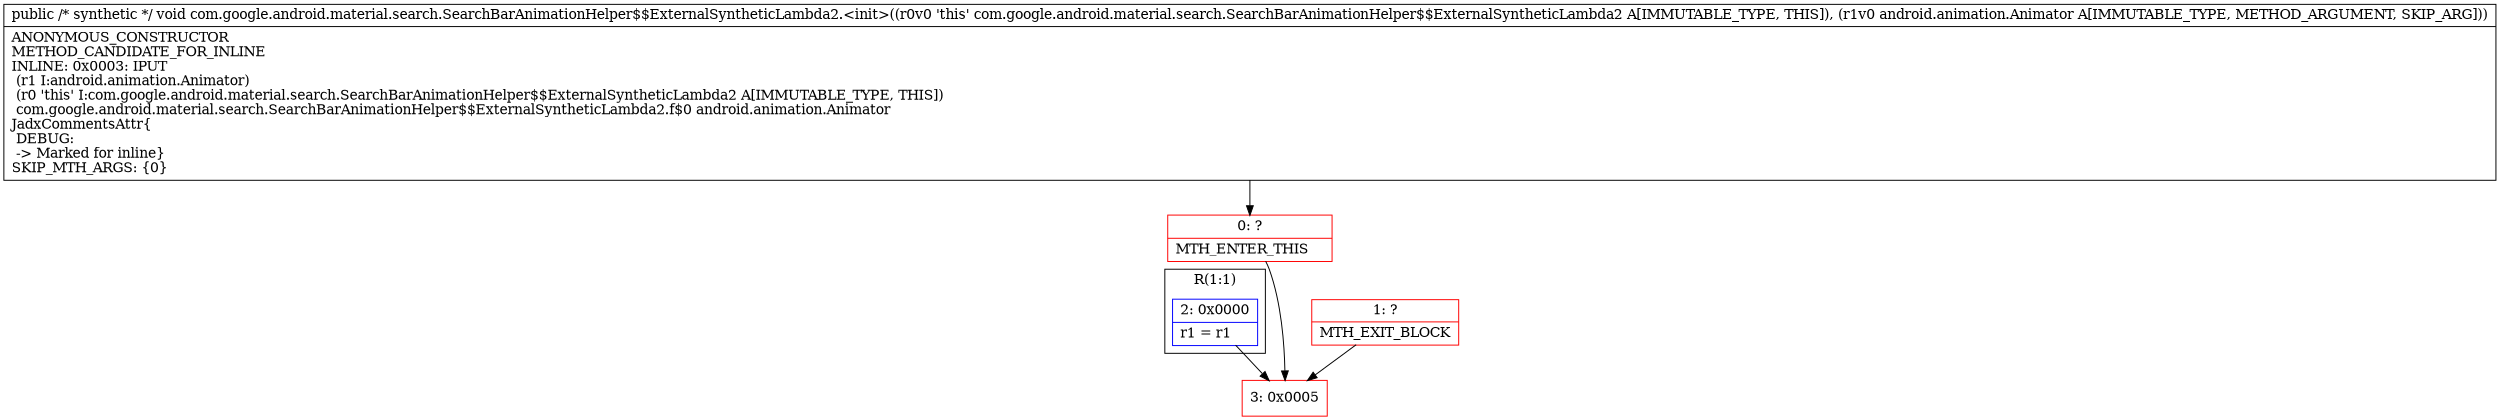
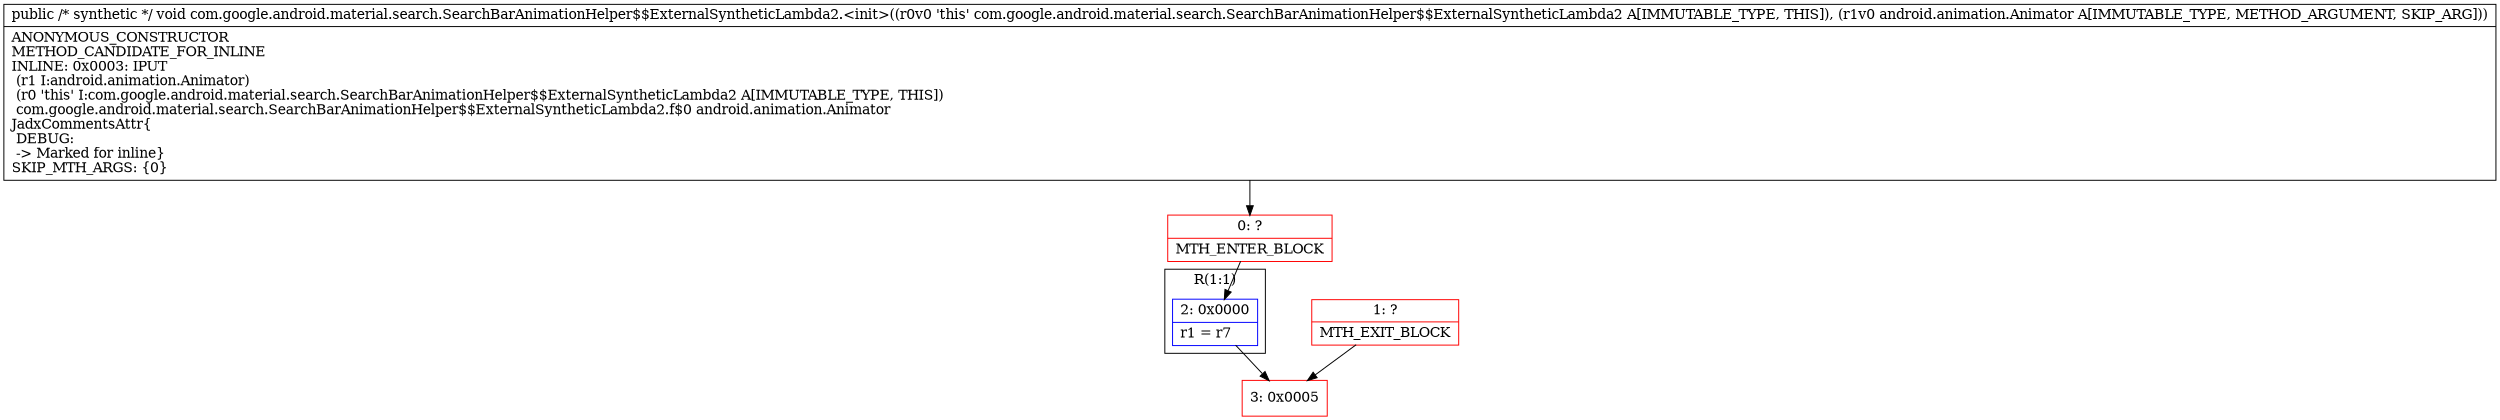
node "0: ?": text "MTH_ENTER_THIS" -> "MTH_ENTER_BLOCK"
edge "0: ?" -> "3: 0x0005": now "0: ?" -> "2: 0x0000"
node "2: 0x0000": text "r1 = r1" -> "r1 = r7"
